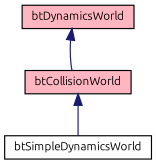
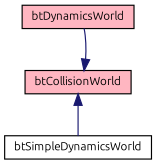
edge "btCollisionWorld" -> "btDynamicsWorld": reversed
